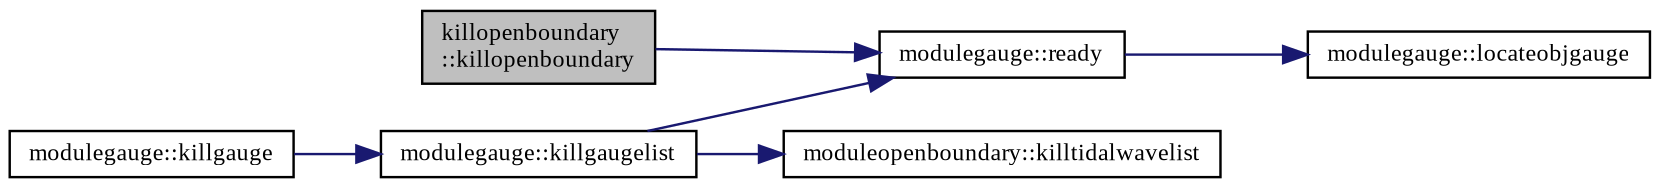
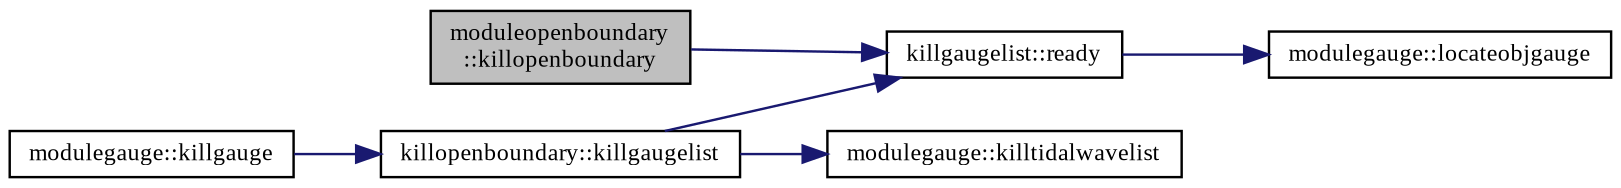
node "killopenboundary ::killopenboundary": label "killopenboundary ::killopenboundary" -> "moduleopenboundary ::killopenboundary"
node "modulegauge::ready": label "modulegauge::ready" -> "killgaugelist::ready"
node "modulegauge::killgaugelist": label "modulegauge::killgaugelist" -> "killopenboundary::killgaugelist"
node "moduleopenboundary::killtidalwavelist": label "moduleopenboundary::killtidalwavelist" -> "modulegauge::killtidalwavelist"
